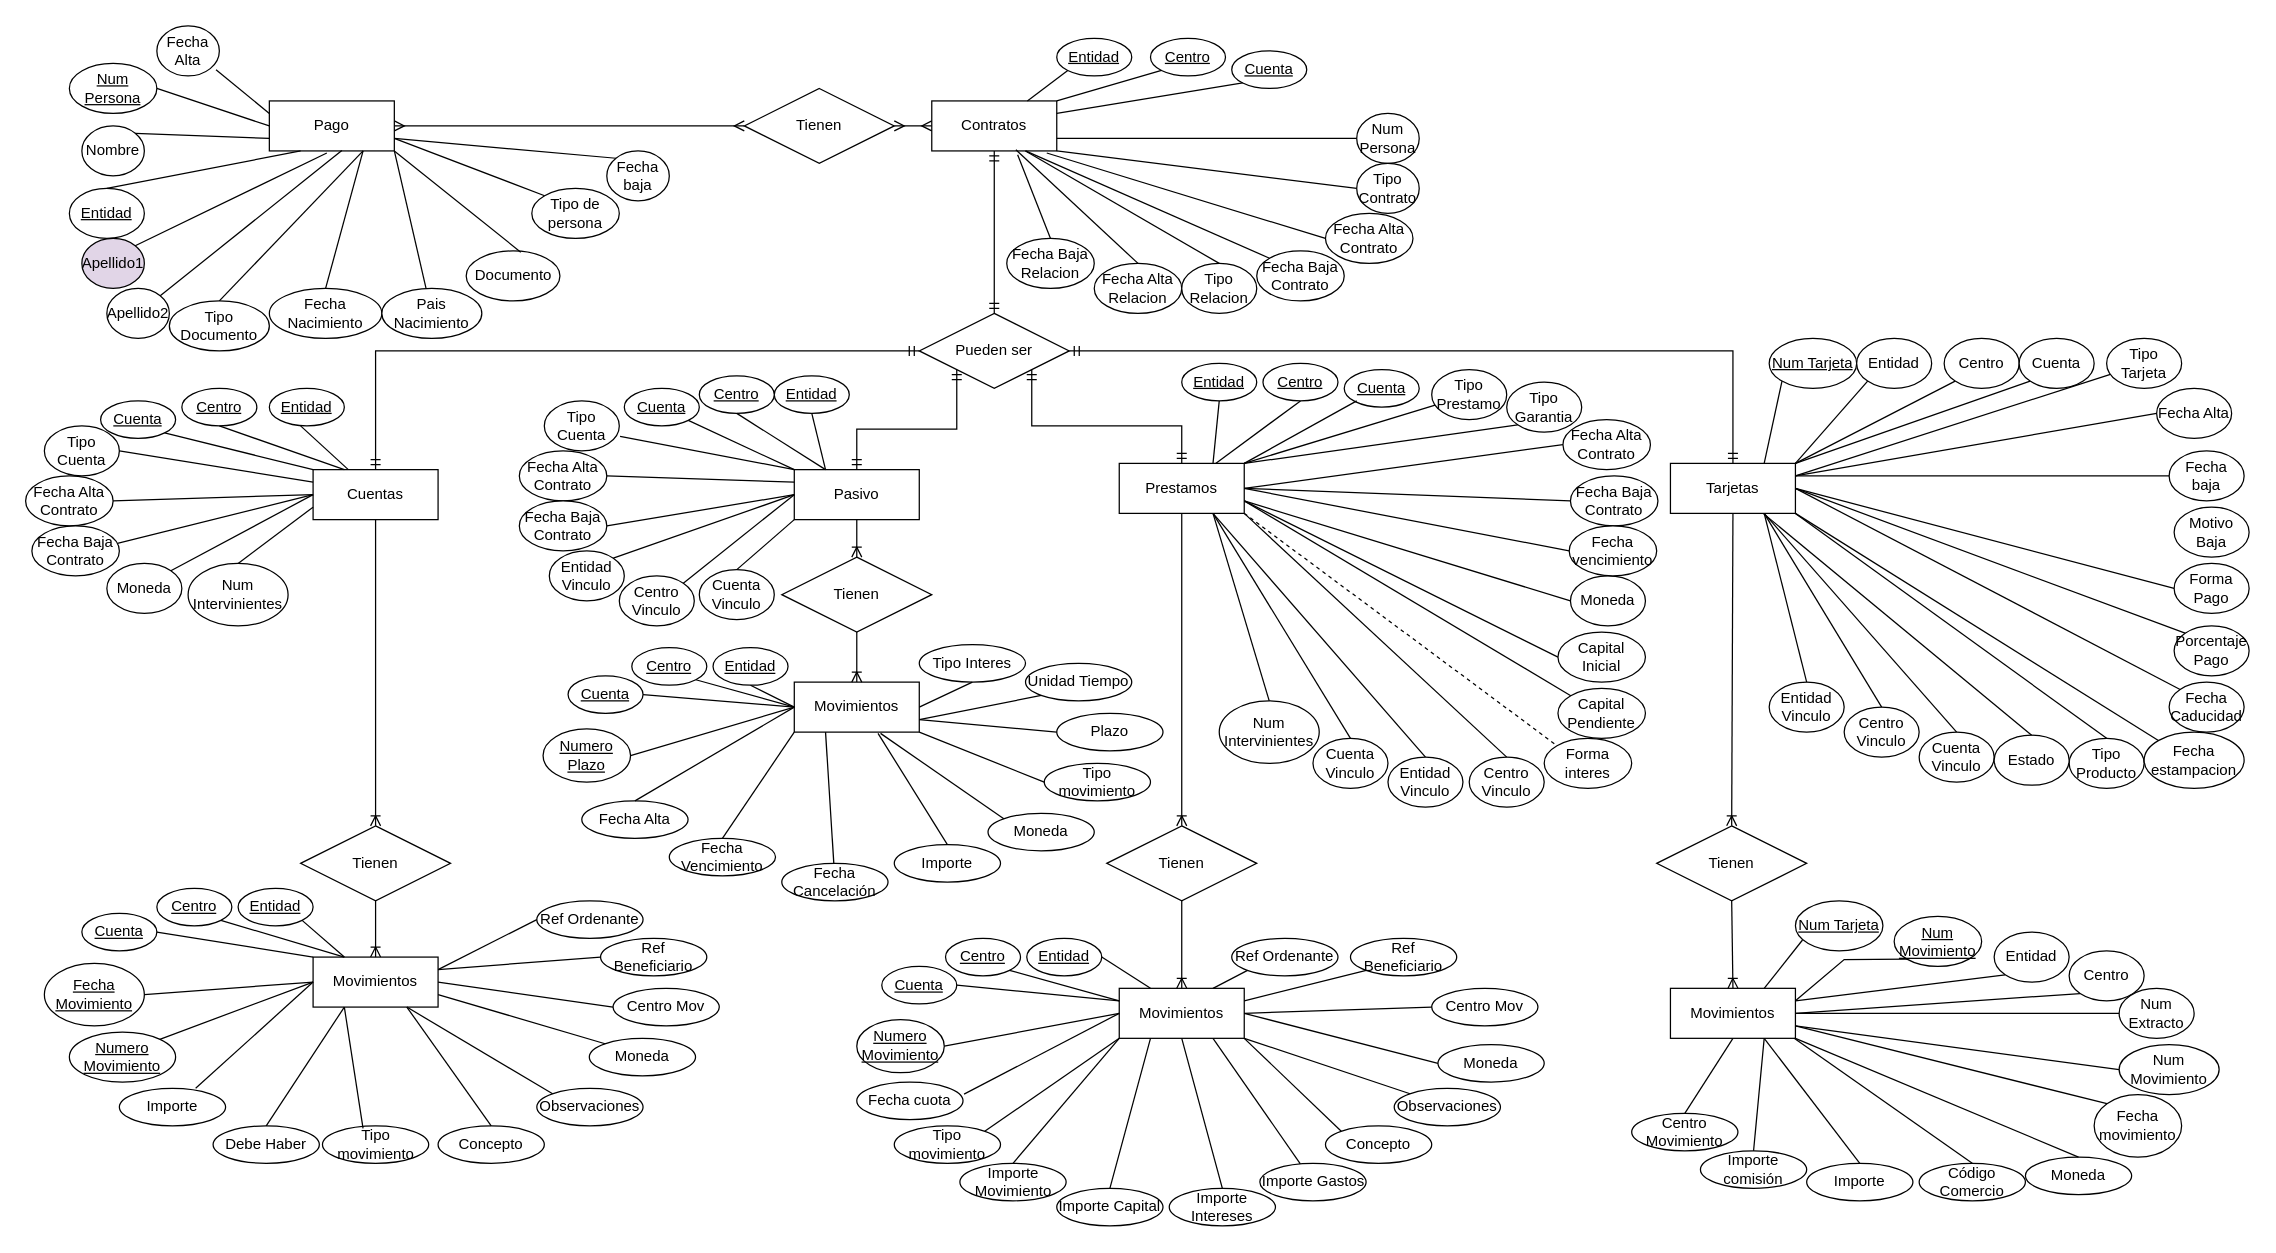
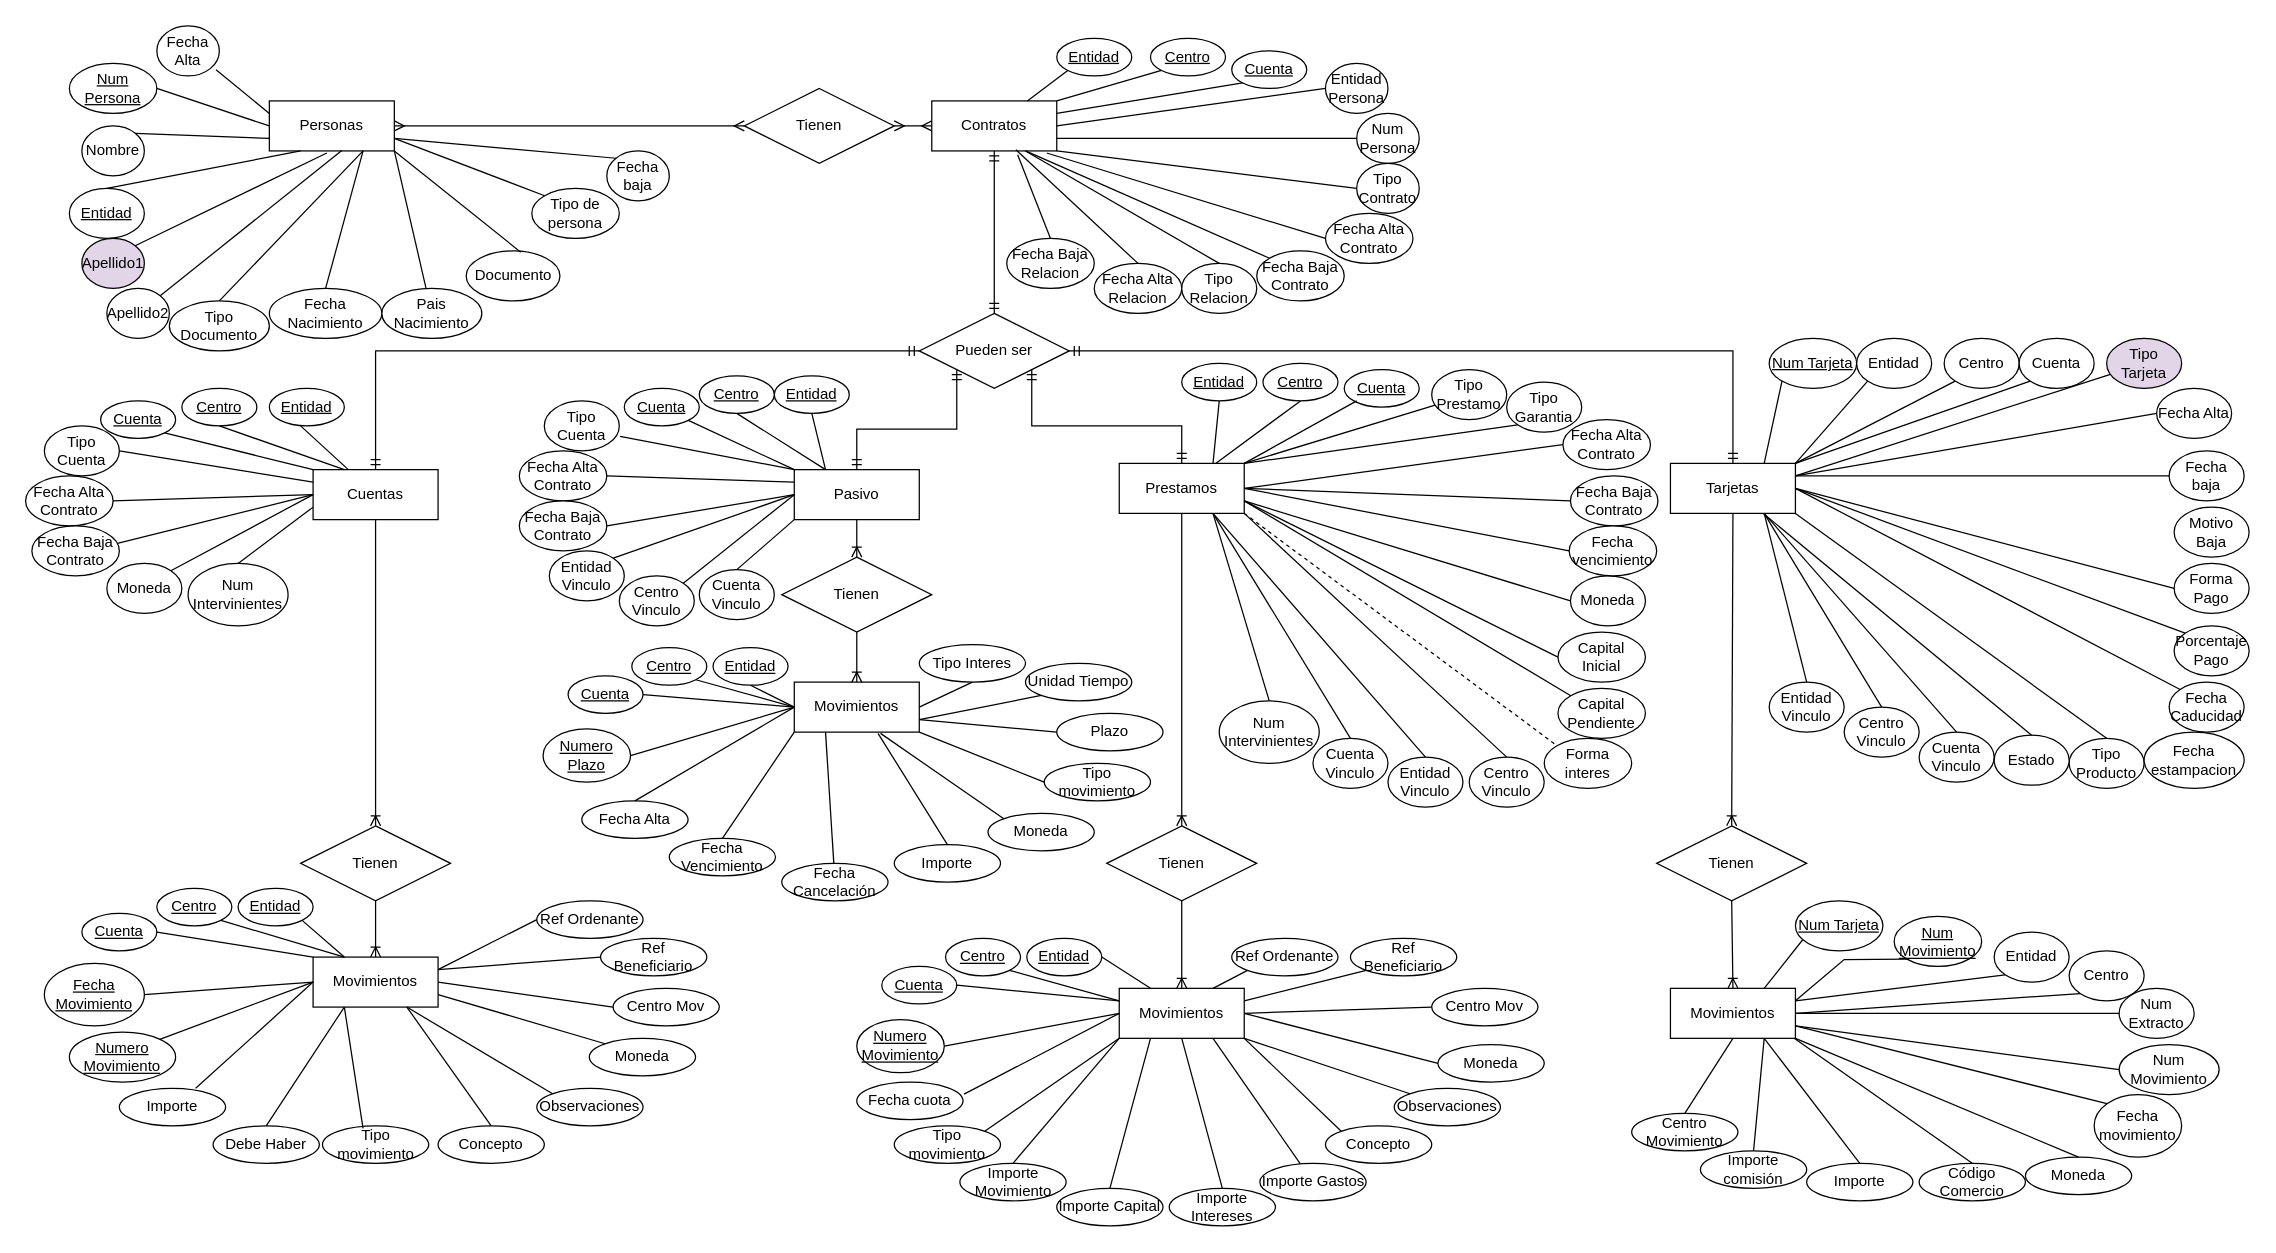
node "Entidad Persona": added
edge "Entidad Persona" -- "Contratos": added
node "Pago": label "Pago" -> "Personas"
node "Tipo Tarjeta": fillcolor #ffffff -> #e1d5e7
edge "Tarjetas" -- "Fecha estampacion": removed
